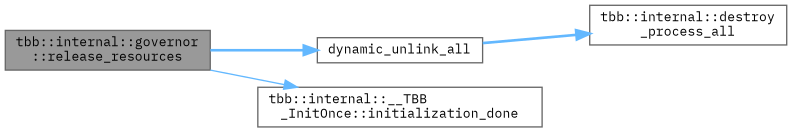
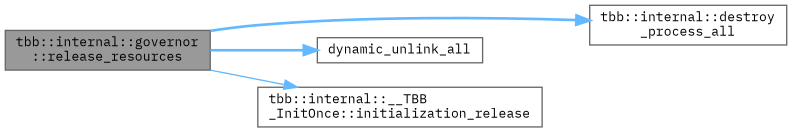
edge "dynamic_unlink_all" -> "tbb::internal::destroy _process_all": now "tbb::internal::governor ::release_resources" -> "tbb::internal::destroy _process_all"
node "tbb::internal::__TBB _InitOnce::initialization_done": label "tbb::internal::__TBB _InitOnce::initialization_done" -> "tbb::internal::__TBB _InitOnce::initialization_release"
